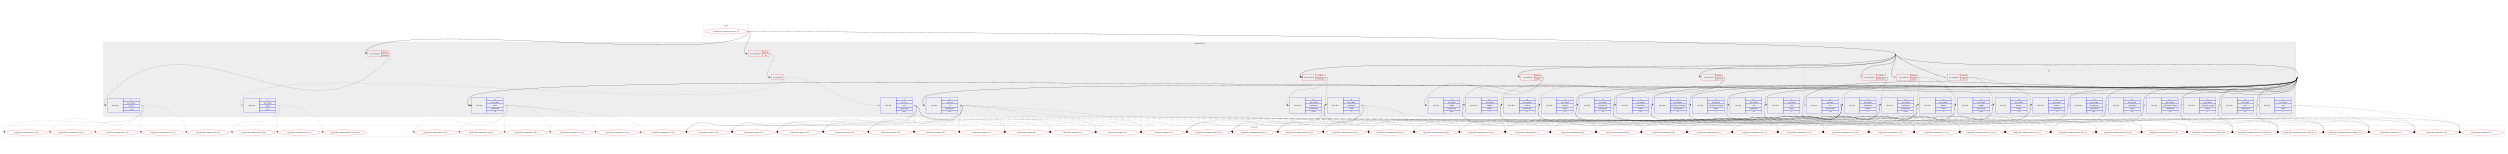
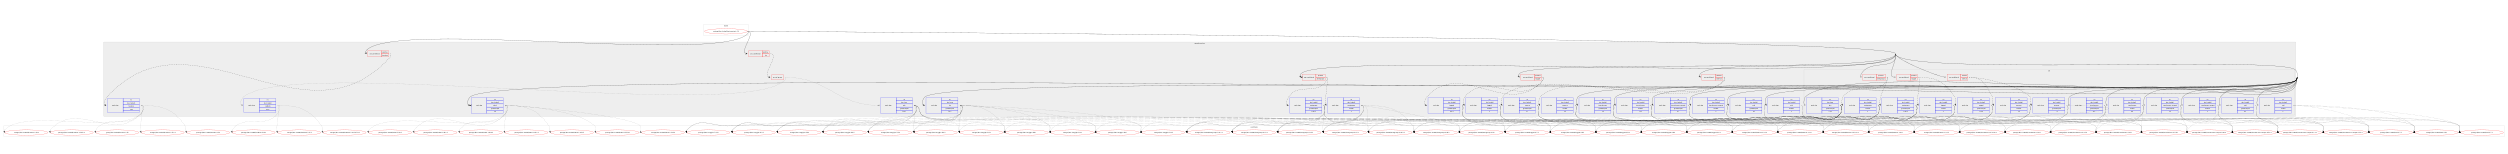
node "portage://dev-haskell/cabal-2.0.0.2": added
